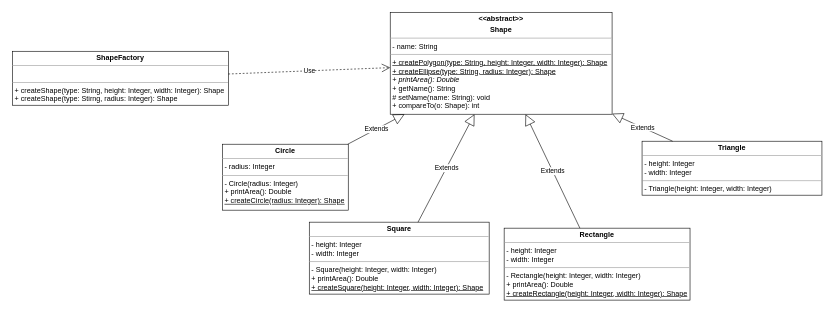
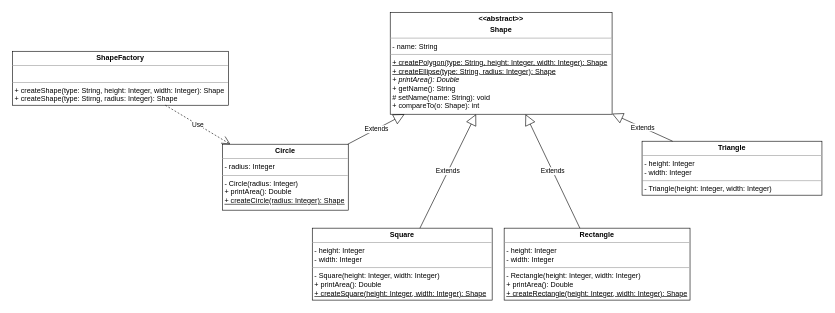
edge "ShapeFactory + createShape(type: String, height: Integer, width: Integer): Shape + createShape(type: Stirng, radius: Integer): Shape" -> "<<abstract>> Shape - name: String + createPolygon(type: String, height: Integer, width: Integer): Shape + createEllipse(type: String, radius: Integer): Shape + printArea(): Double + getName(): String # setName(name: String): void + compareTo(o: Shape): int": now "ShapeFactory + createShape(type: String, height: Integer, width: Integer): Shape + createShape(type: Stirng, radius: Integer): Shape" -> "Circle - radius: Integer - Circle(radius: Integer) + printArea(): Double + createCircle(radius: Integer): Shape"
node "Square - height: Integer - width: Integer - Square(height: Integer, width: Integer) + printArea(): Double + createSquare(height: Integer, width: Integer): Shape": moved (399, 258) -> (402, 264)
